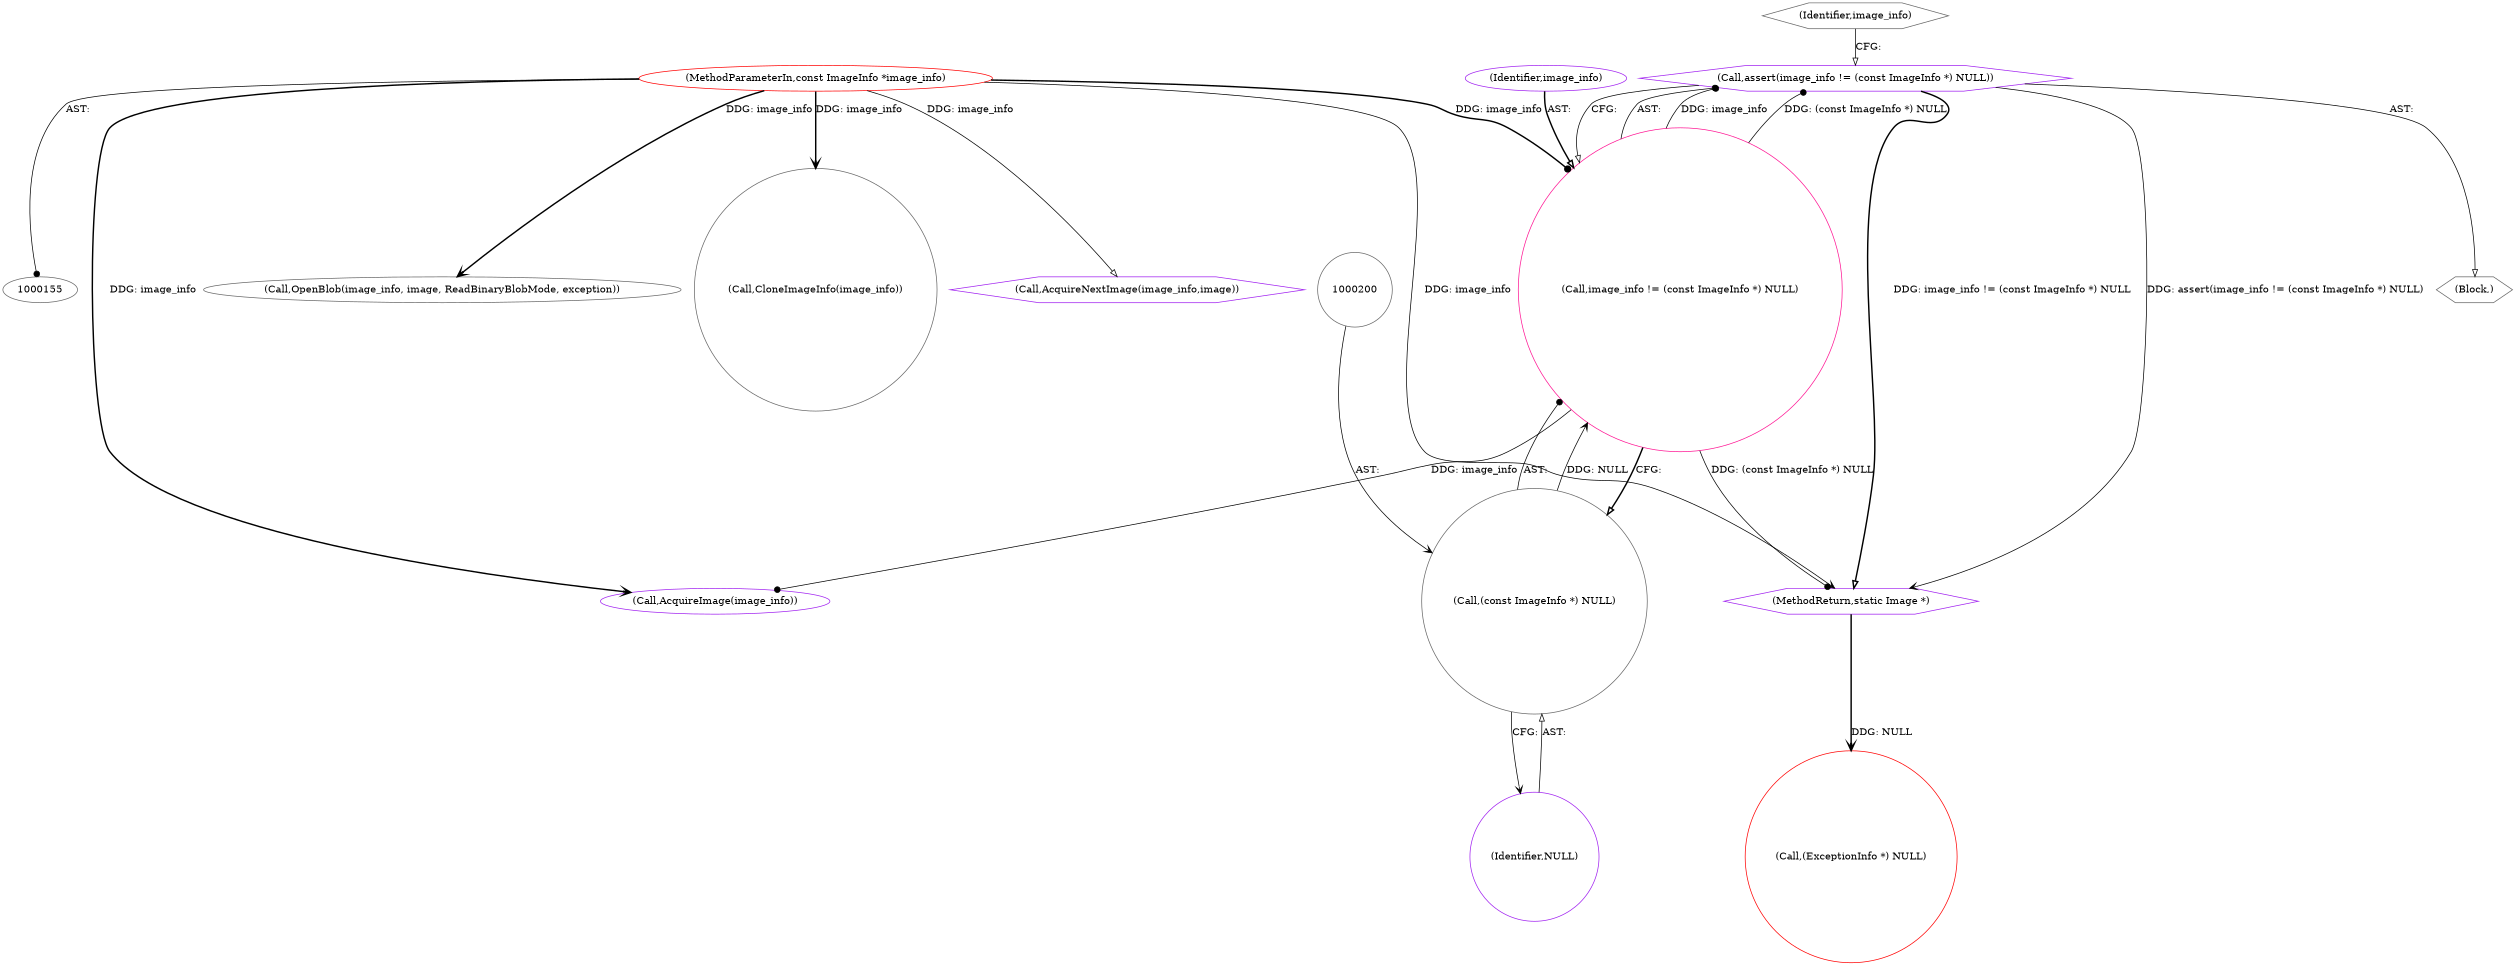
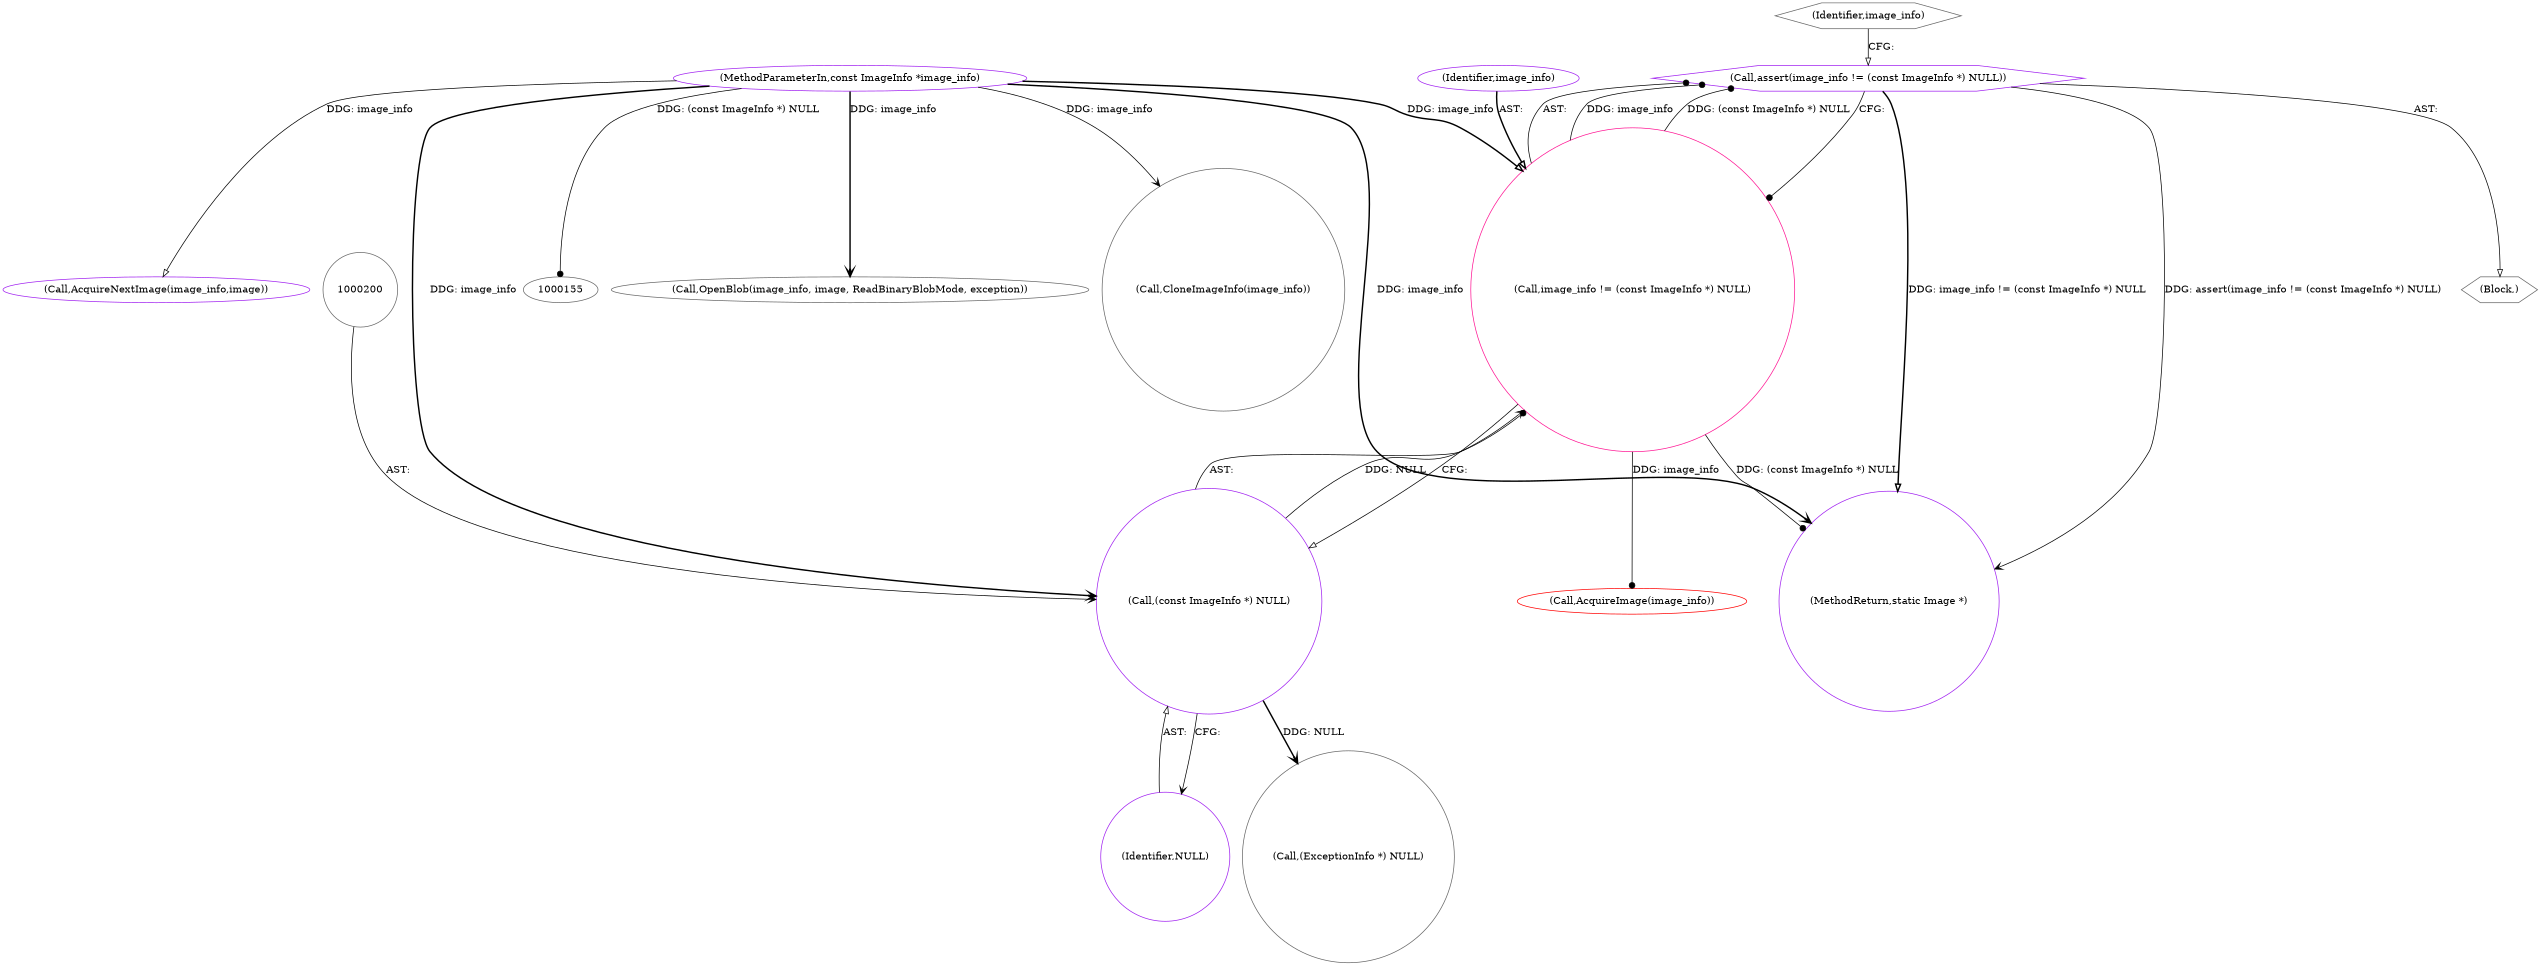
node "(MethodParameterIn,const ImageInfo *image_info)": color red -> purple
edge "(MethodParameterIn,const ImageInfo *image_info)" -> "(Call,image_info != (const ImageInfo *) NULL)": arrowhead dot -> onormal
edge "(Call,assert(image_info != (const ImageInfo *) NULL))" -> "(Call,image_info != (const ImageInfo *) NULL)": arrowhead onormal -> dot
edge "(MethodParameterIn,const ImageInfo *image_info)" -> "1000155": label "AST: " -> "DDG: (const ImageInfo *) NULL"
edge "(MethodParameterIn,const ImageInfo *image_info)" -> "(Call,CloneImageInfo(image_info))": style bold -> solid
node "(Call,AcquireNextImage(image_info,image))": shape hexagon -> ellipse
edge "(MethodParameterIn,const ImageInfo *image_info)" -> "(Call,AcquireImage(image_info))": now "(MethodParameterIn,const ImageInfo *image_info)" -> "(Call,(const ImageInfo *) NULL)"
edge "(MethodParameterIn,const ImageInfo *image_info)" -> "(MethodReturn,static Image *)": style solid -> bold
edge "(Call,image_info != (const ImageInfo *) NULL)" -> "(Call,(const ImageInfo *) NULL)": style bold -> solid
node "(Call,AcquireImage(image_info))": color purple -> red
node "(Call,(const ImageInfo *) NULL)": color gray40 -> purple
node "(MethodReturn,static Image *)": shape hexagon -> circle
edge "(MethodReturn,static Image *)" -> "(Call,(ExceptionInfo *) NULL)": now "(Call,(const ImageInfo *) NULL)" -> "(Call,(ExceptionInfo *) NULL)"
node "(Call,(ExceptionInfo *) NULL)": color red -> gray40
